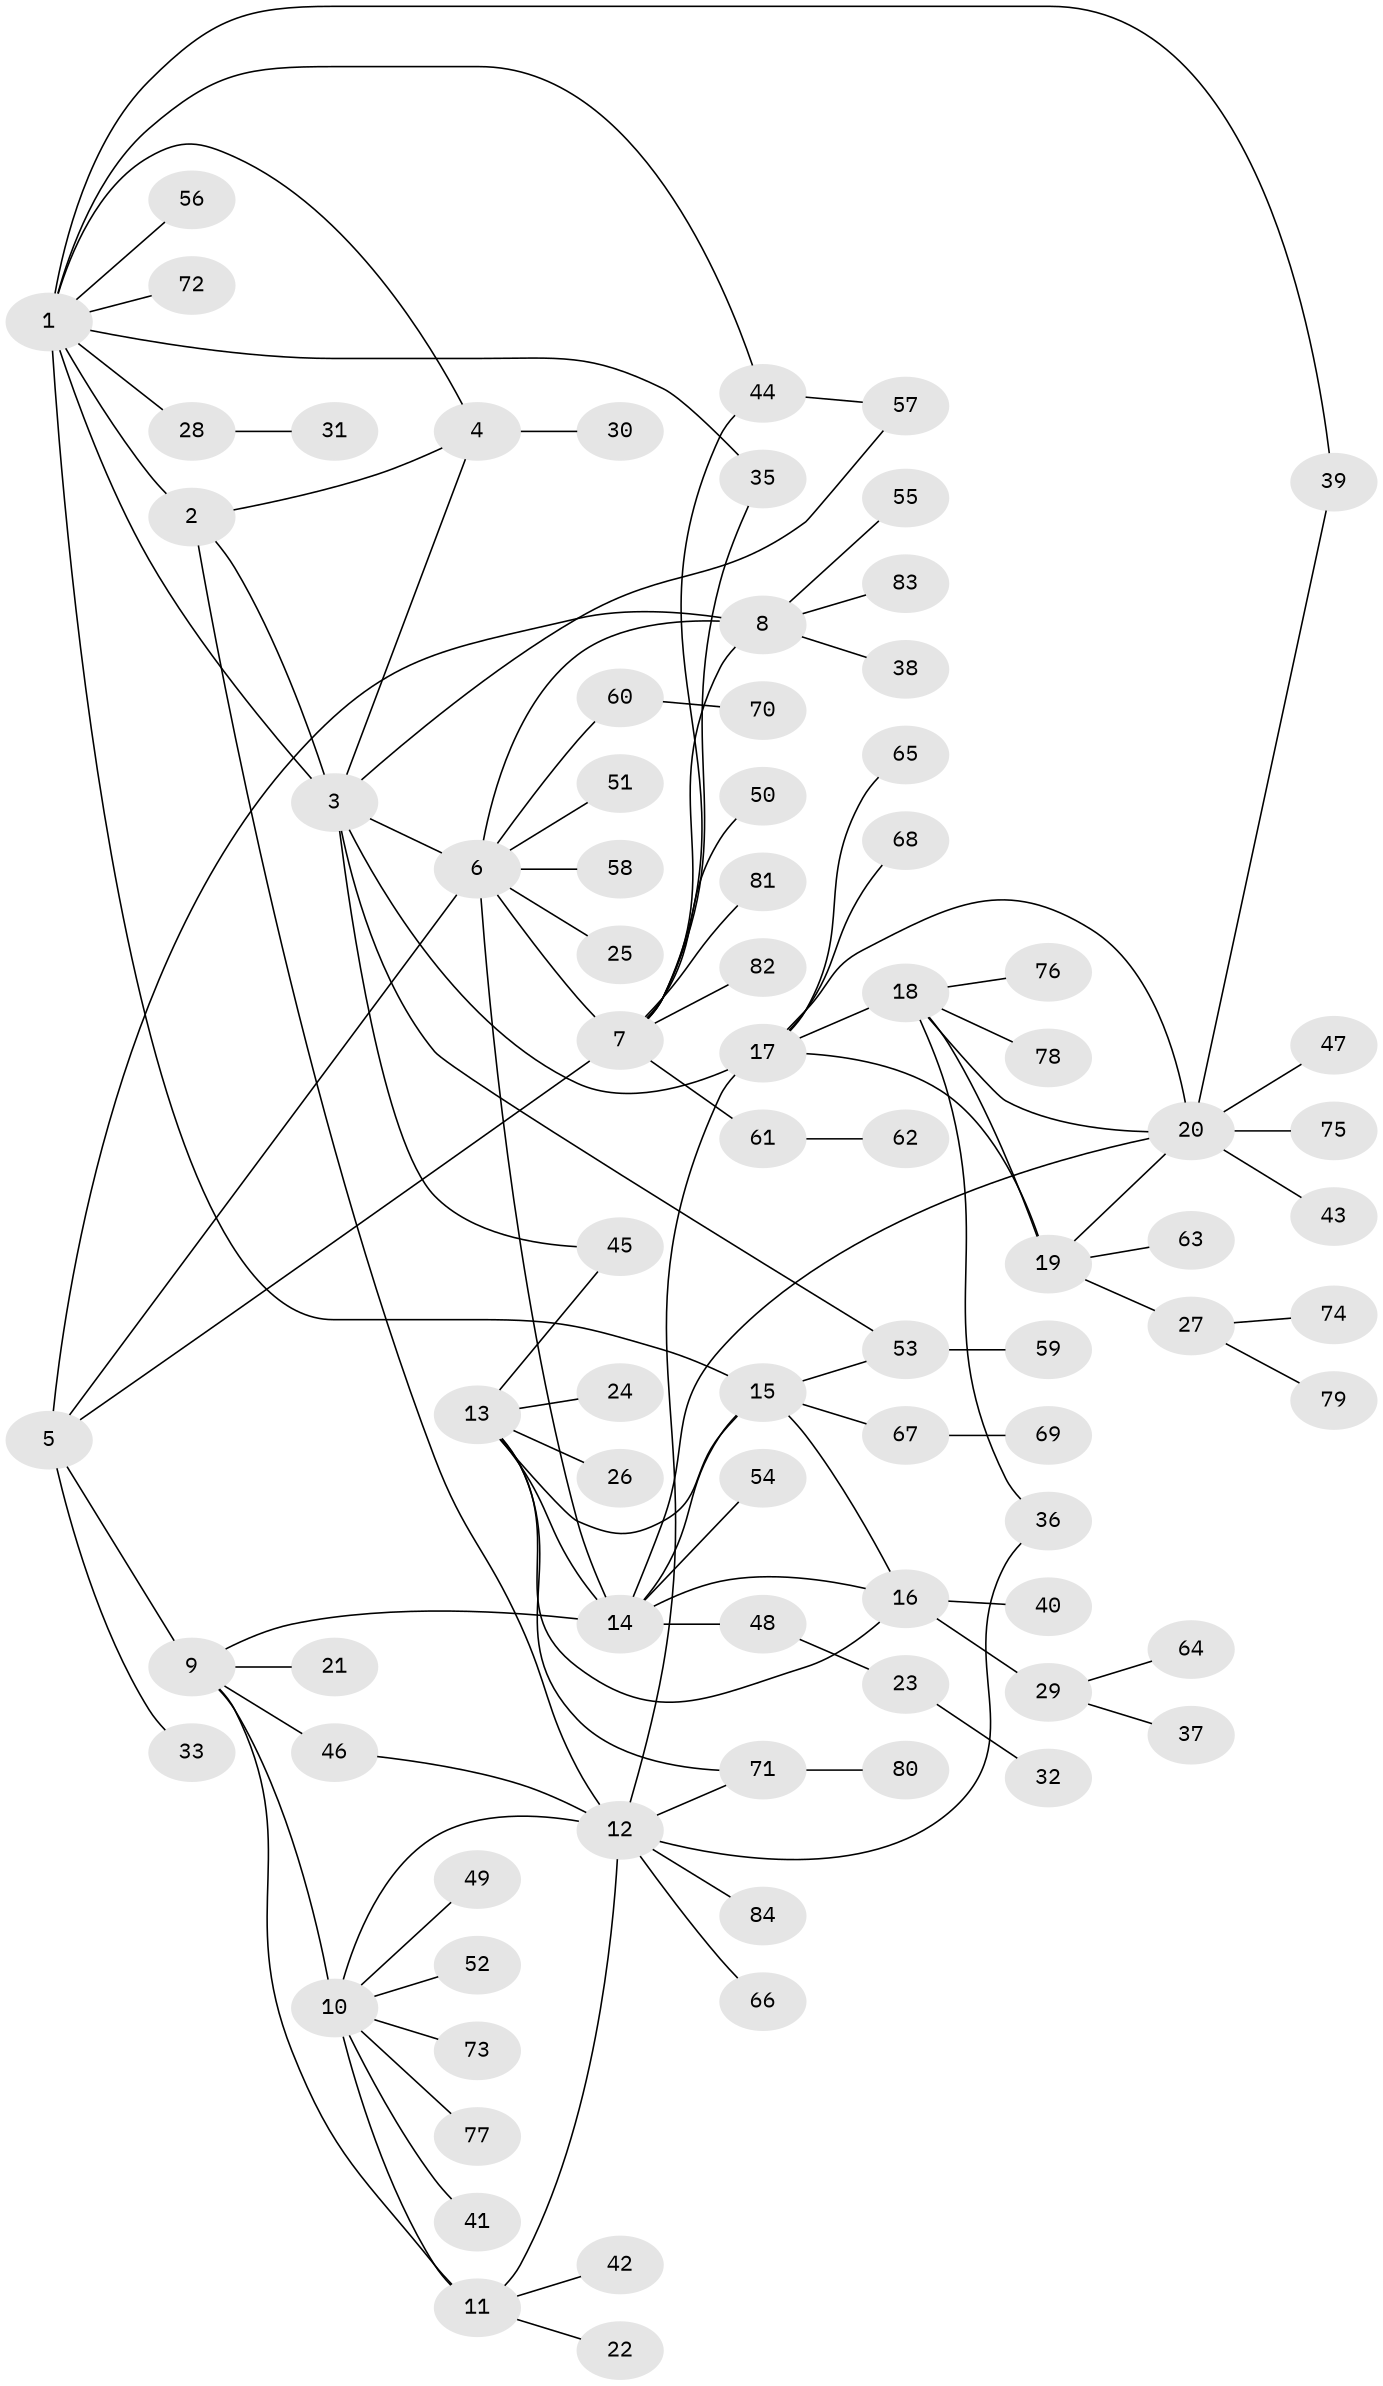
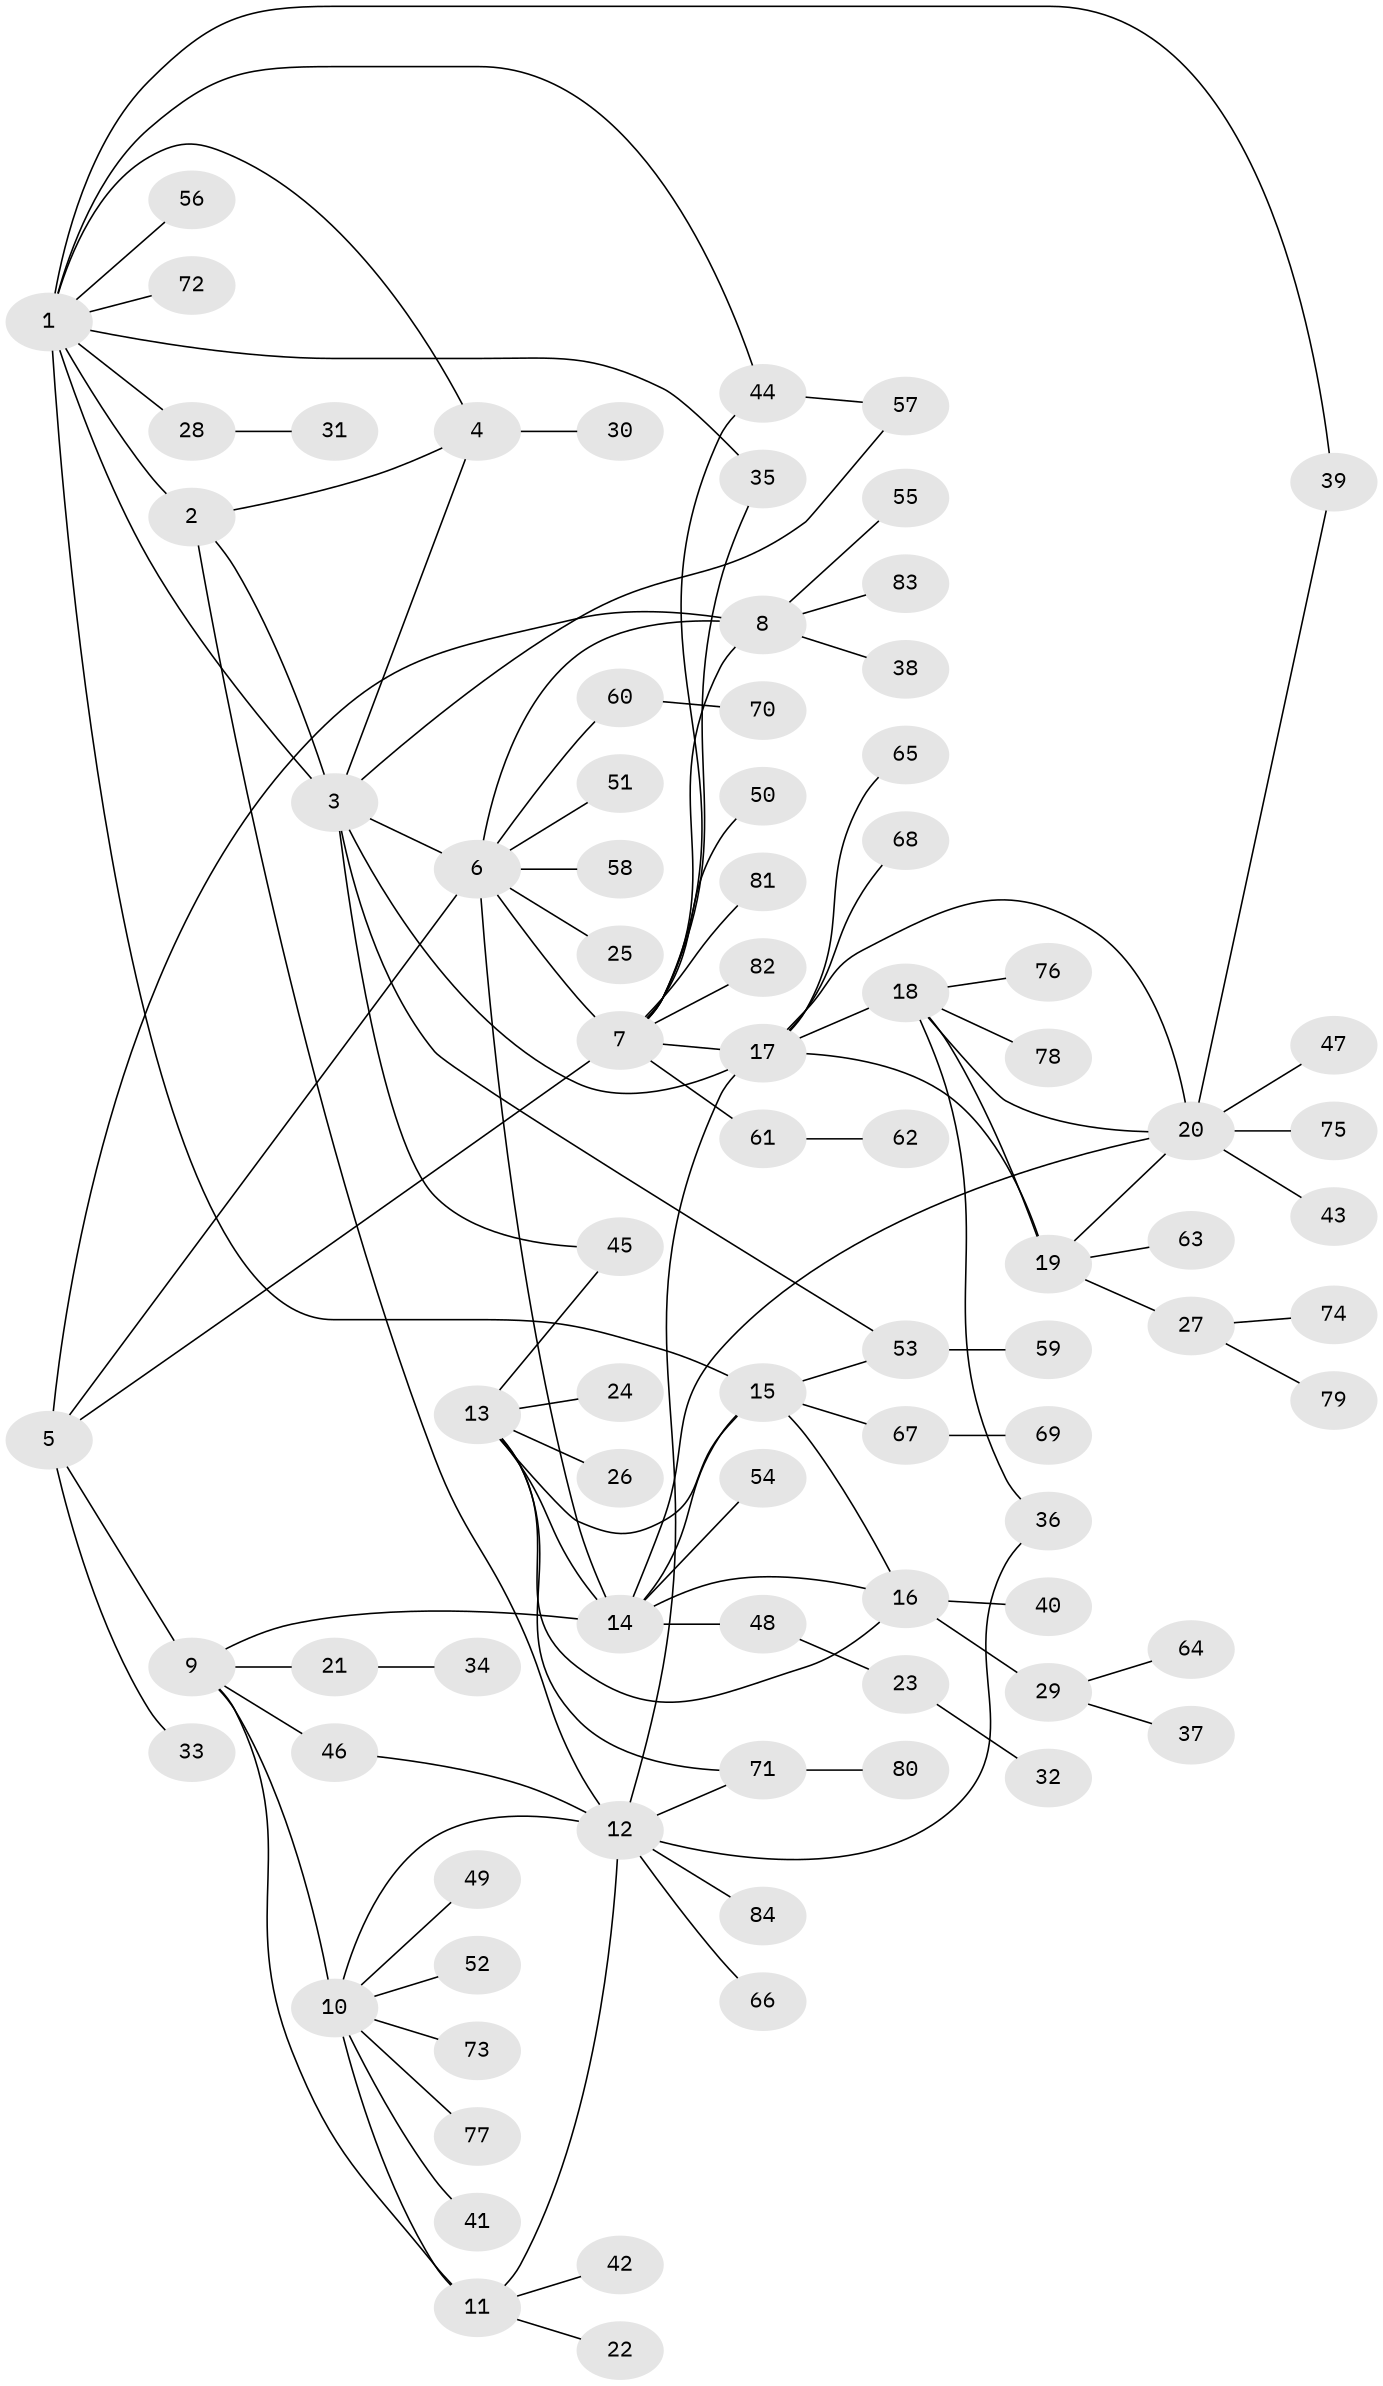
edge "7" -- "17": added
node "34": added
